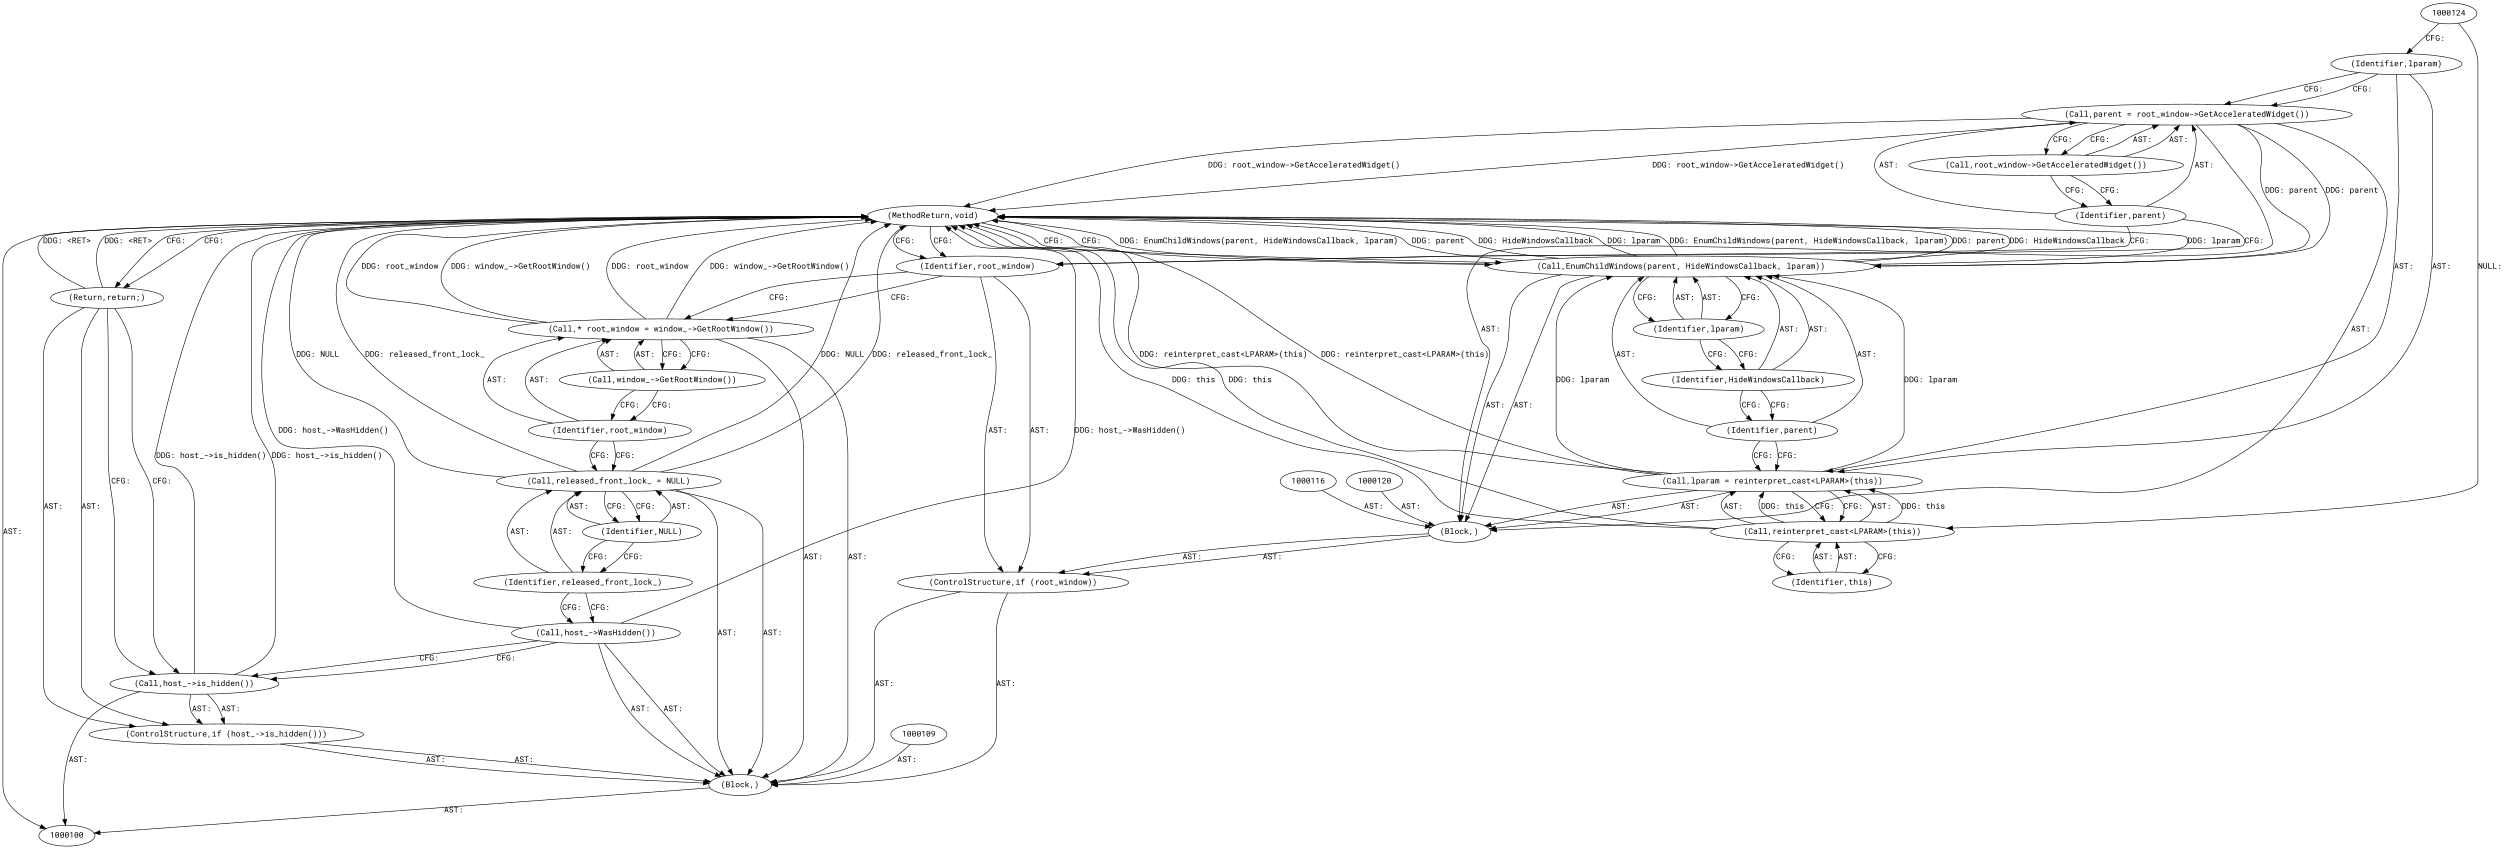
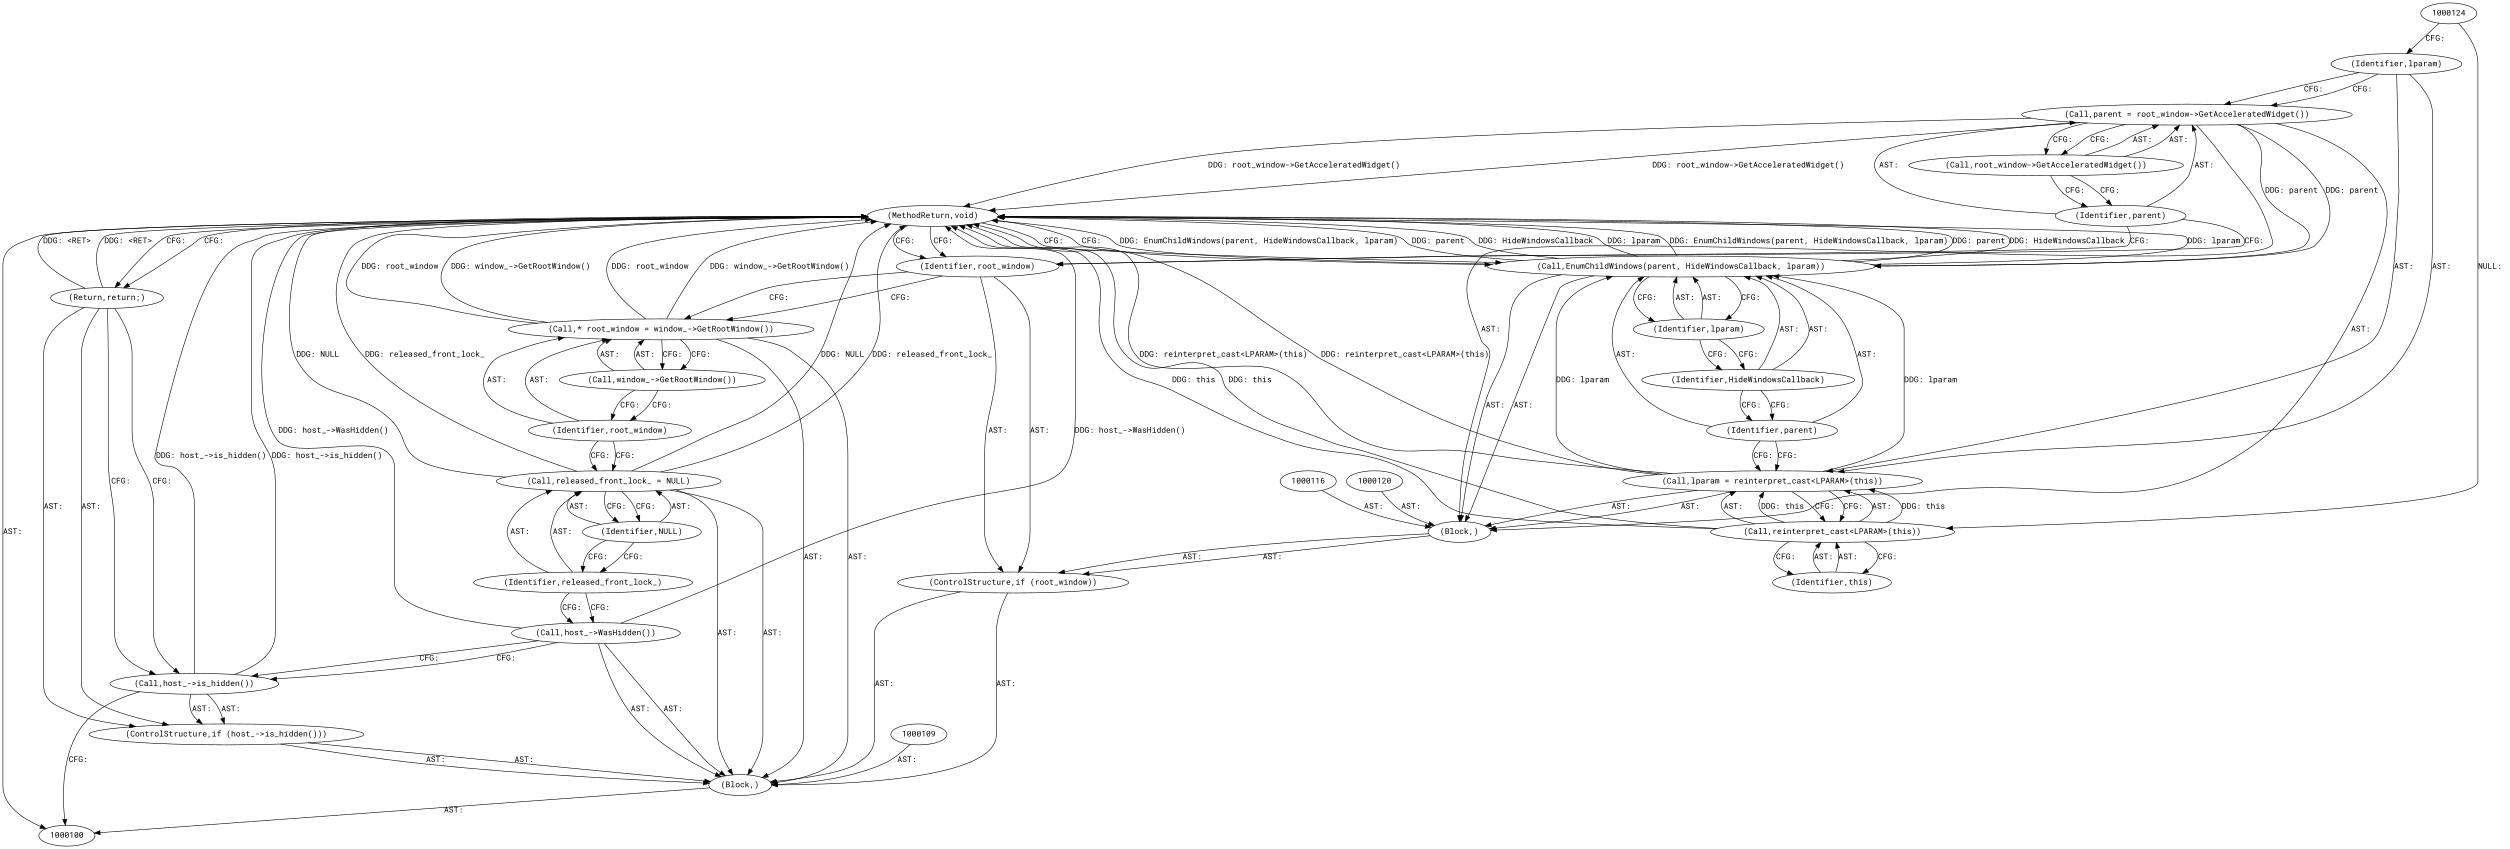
edge "(Call,host_->is_hidden())" -> "1000100": label "AST: " -> "CFG: "
